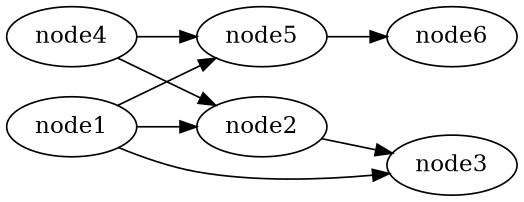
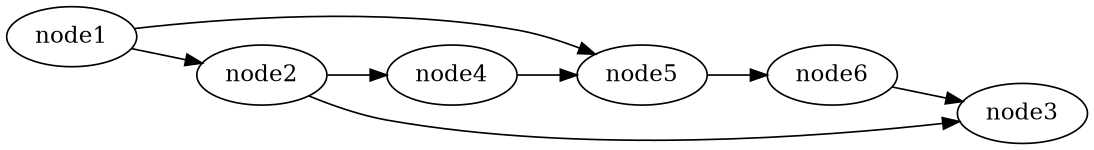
edge "node4" -> "node2": reversed
edge "node1" -> "node3": now "node6" -> "node3"
